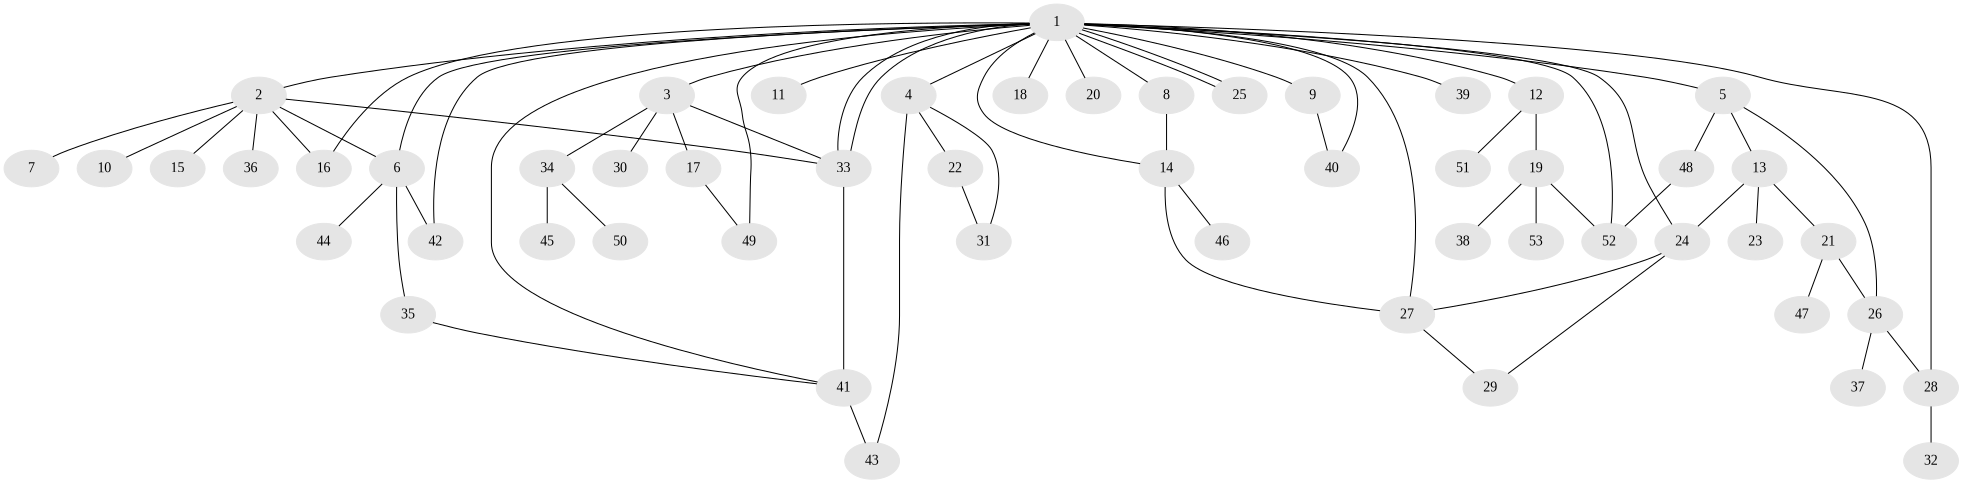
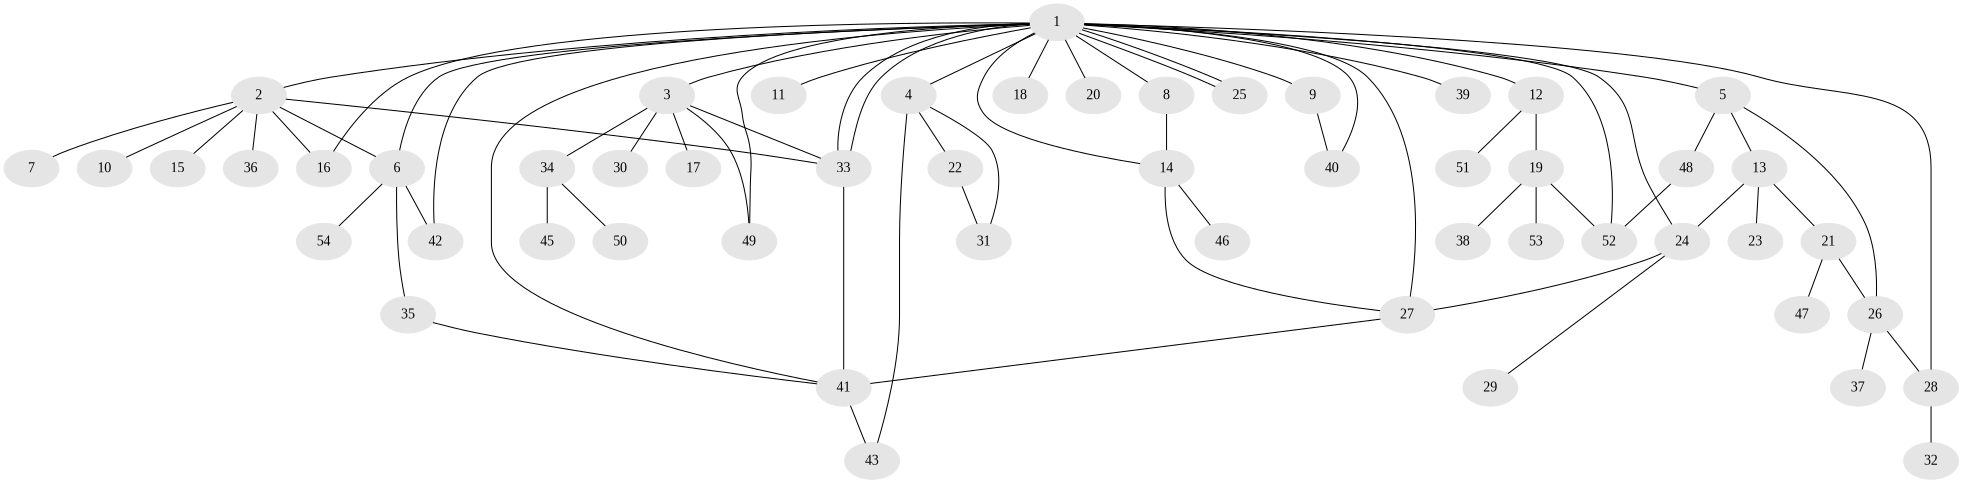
edge "17" -- "49": now "3" -- "49"
node "44": label "44" -> "54"
edge "27" -- "29": now "27" -- "41"
